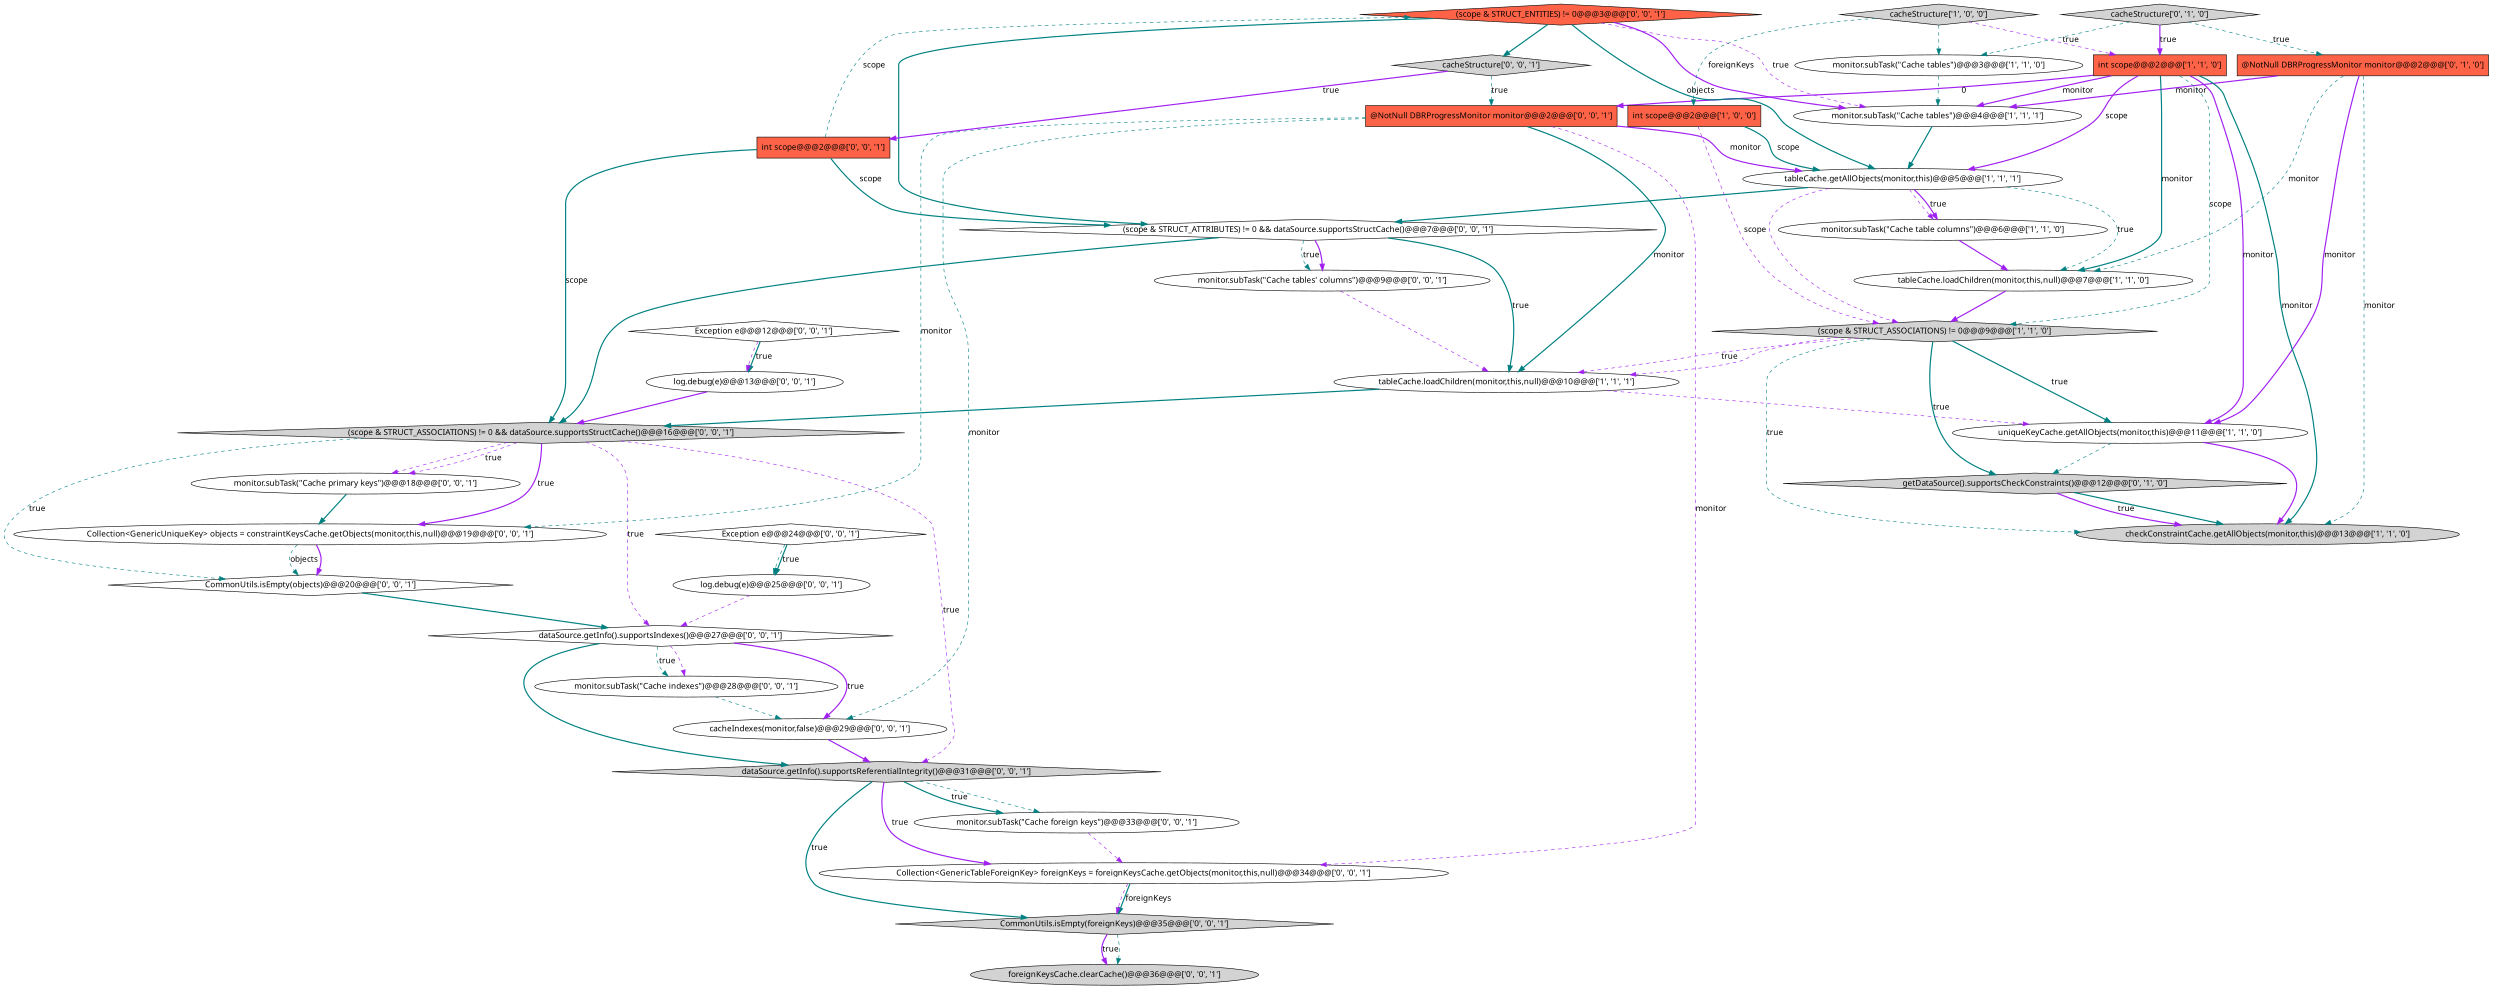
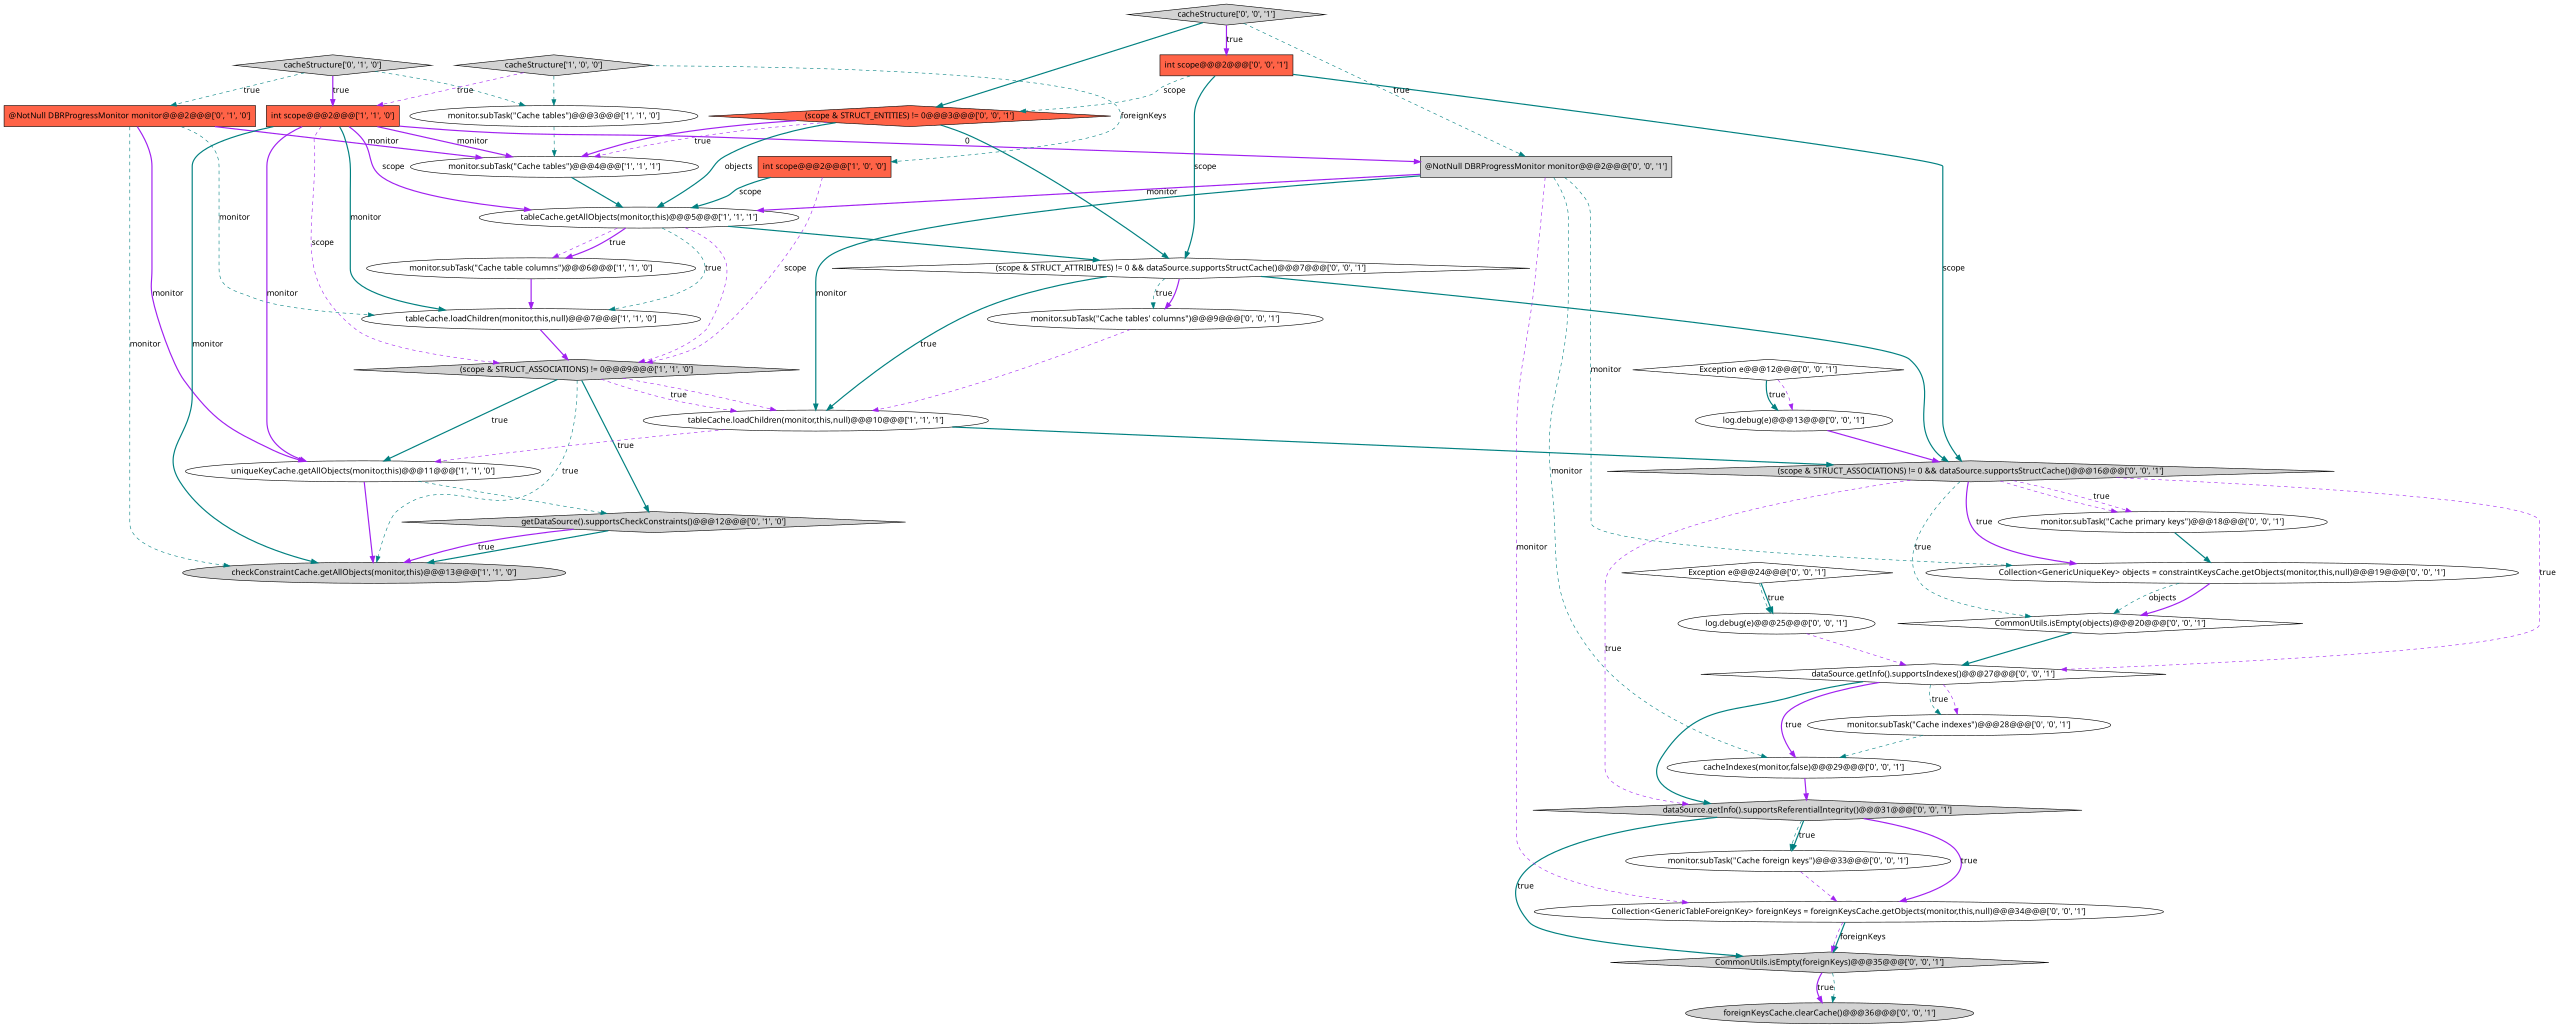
edge "(scope & STRUCT_ENTITIES) != 0@@@3@@@['0', '0', '1']" -> "cacheStructure['0', '0', '1']": reversed
node "@NotNull DBRProgressMonitor monitor@@@2@@@['0', '0', '1']": fillcolor tomato -> lightgray
edge "int scope@@@2@@@['1', '1', '0']" -> "(scope & STRUCT_ASSOCIATIONS) != 0@@@9@@@['1', '1', '0']": color teal -> purple
